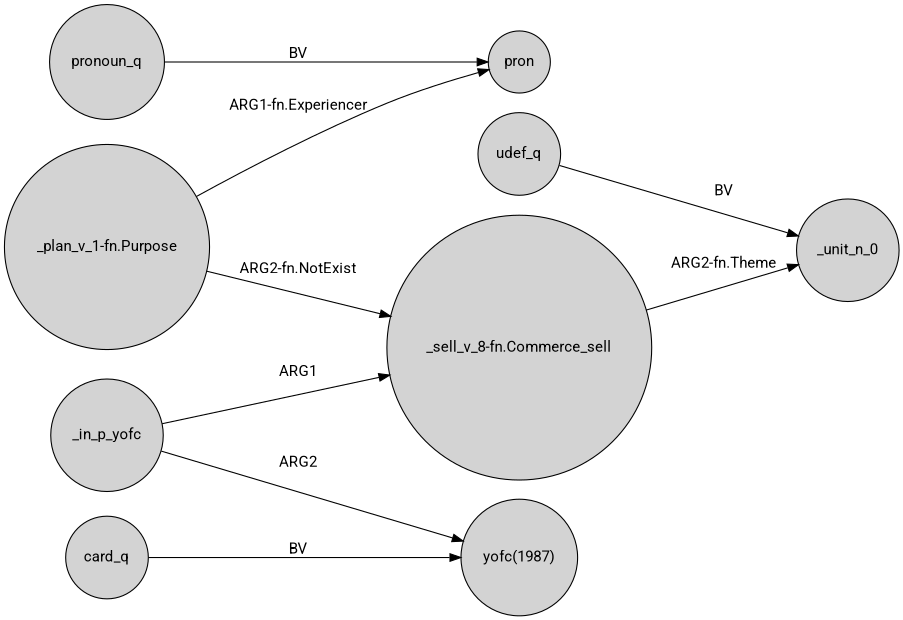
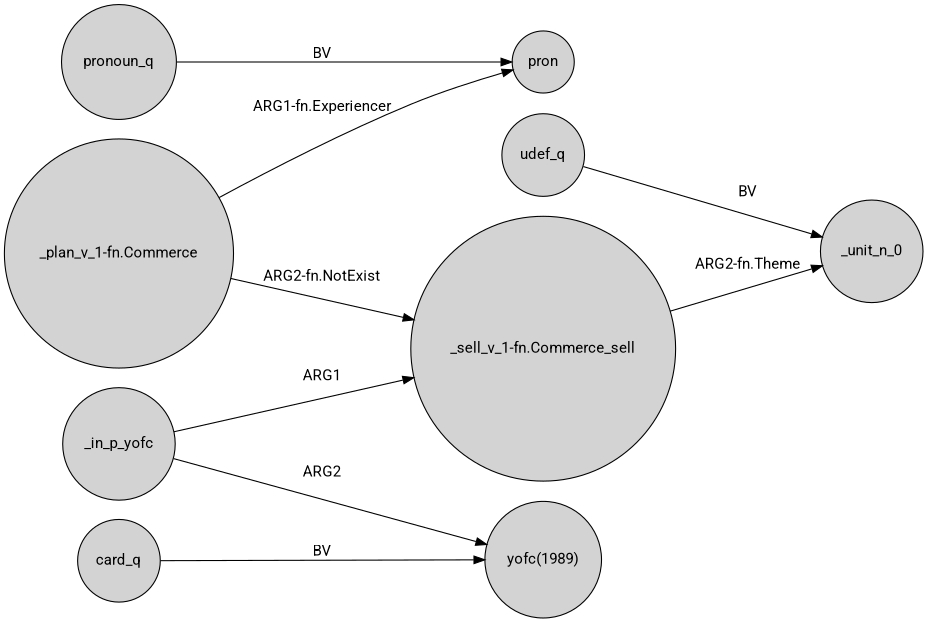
node "_plan_v_1-fn.Purpose": label "_plan_v_1-fn.Purpose" -> "_plan_v_1-fn.Commerce"
node "_sell_v_8-fn.Commerce_sell": label "_sell_v_8-fn.Commerce_sell" -> "_sell_v_1-fn.Commerce_sell"
node "yofc(1987)": label "yofc(1987)" -> "yofc(1989)"
